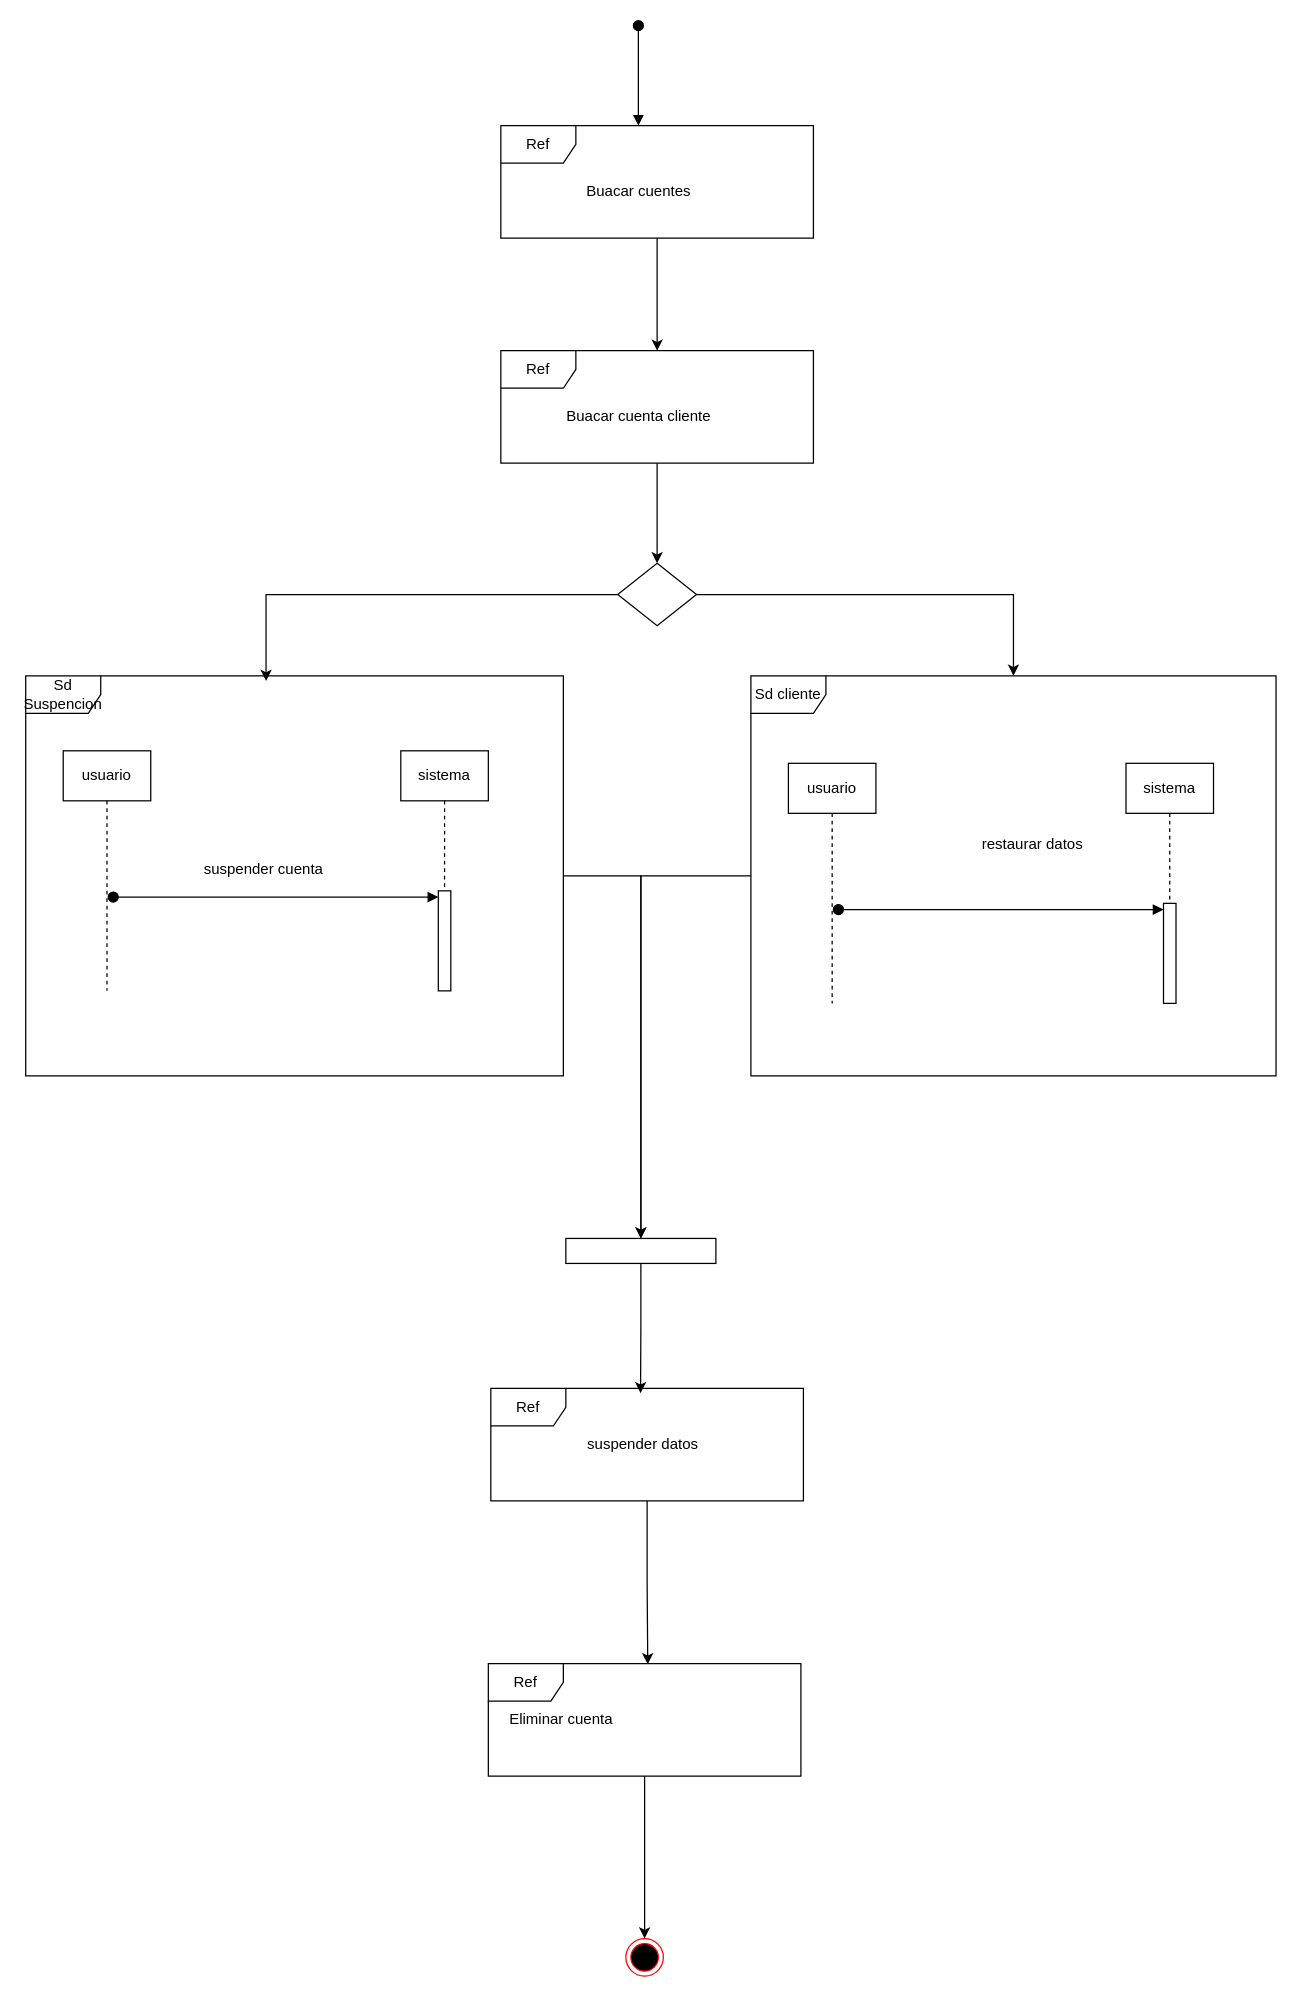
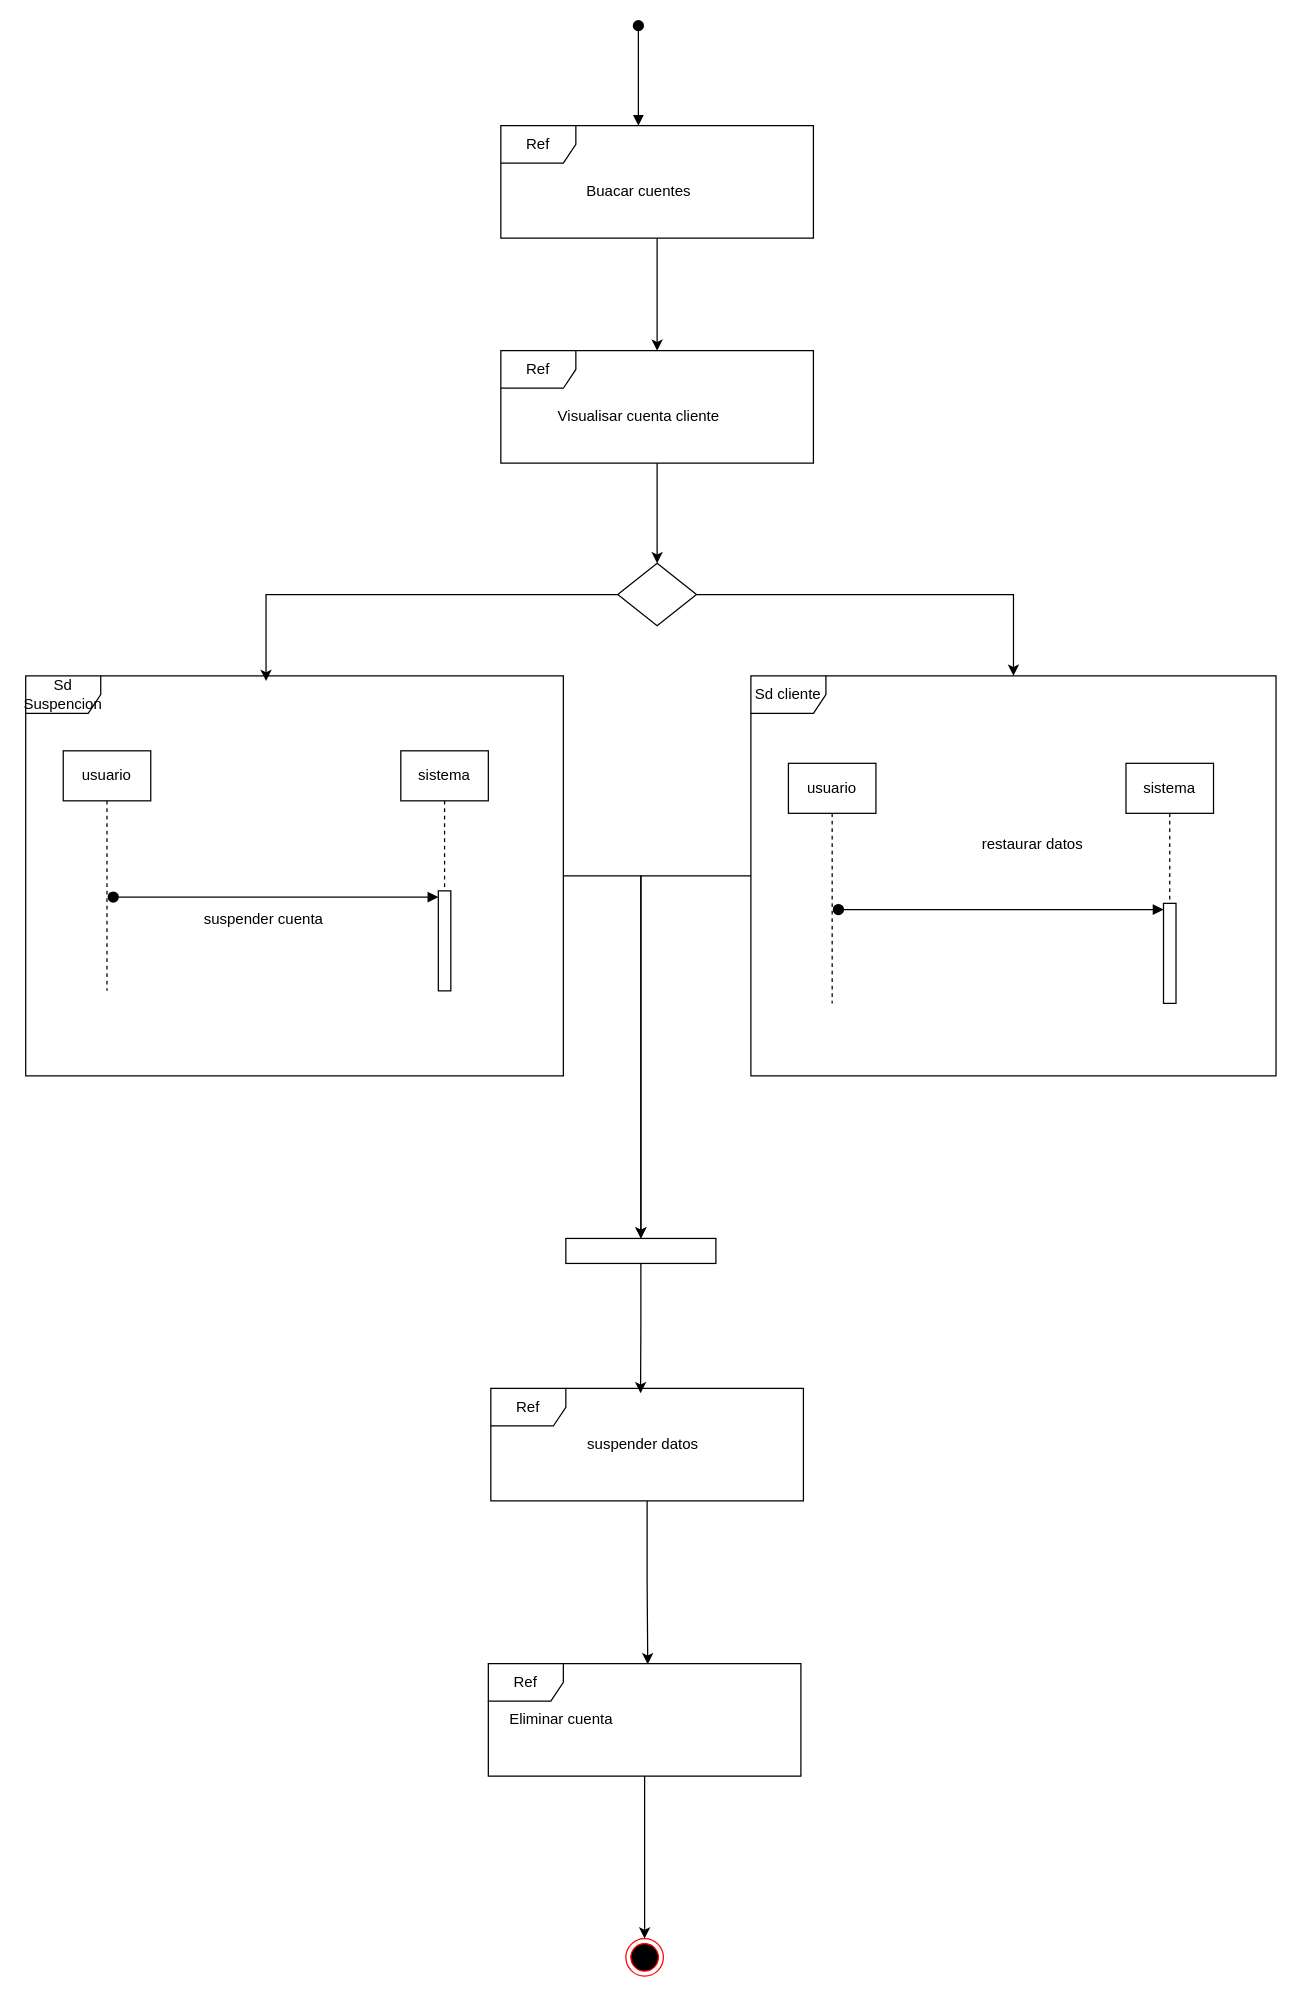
node "Buacar cuenta cliente": label "Buacar cuenta cliente" -> "Visualisar cuenta cliente"
node "suspender cuenta": moved (263, 869) -> (263, 919)
